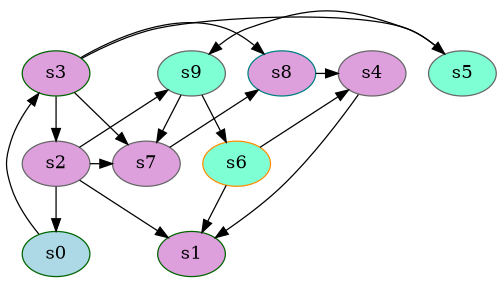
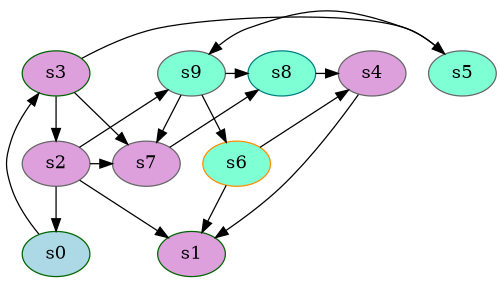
edge "s3" -> "s8": now "s9" -> "s8"
node "s8": fillcolor plum -> aquamarine
